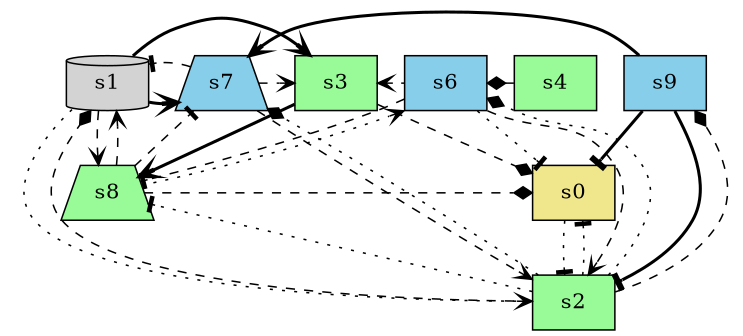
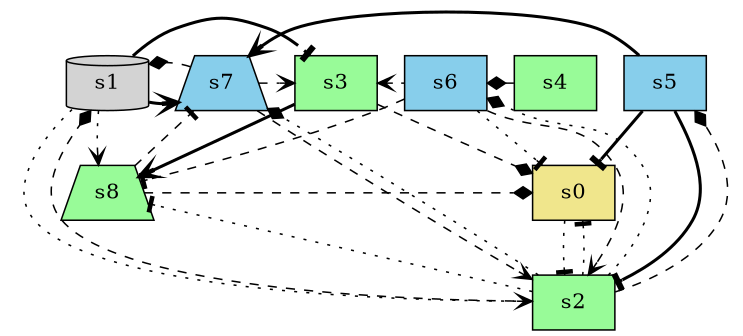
edge "s1" -> "s3": arrowhead vee -> tee
edge "s7" -> "s1": arrowhead tee -> diamond
node "s9": label "s9" -> "s5"
edge "s1" -> "s8": style dashed -> dotted
edge "s8" -> "s1": removed
edge "s8" -> "s6": removed
